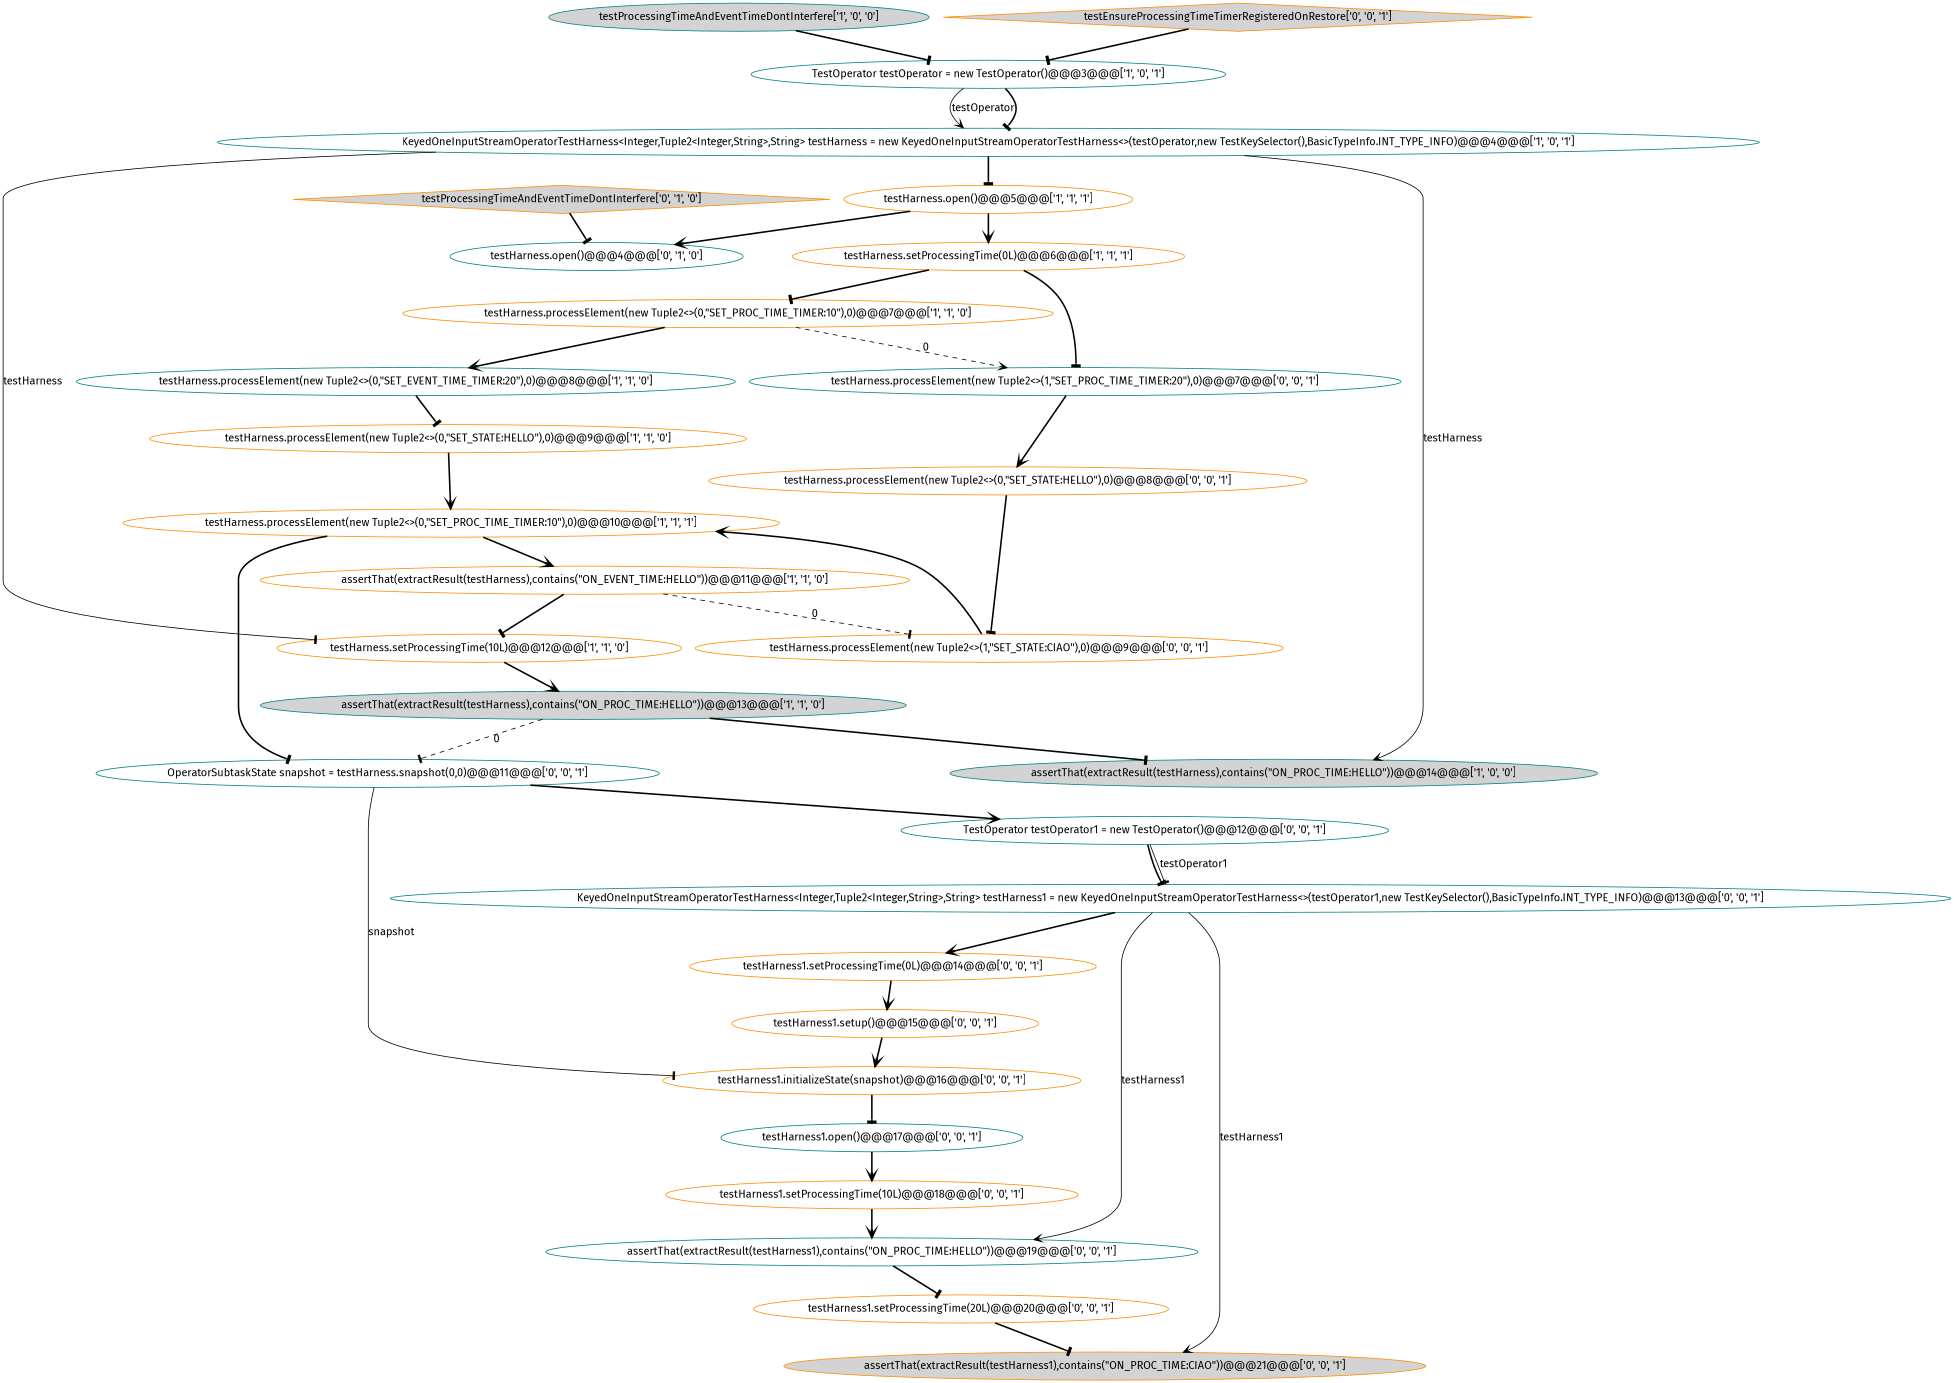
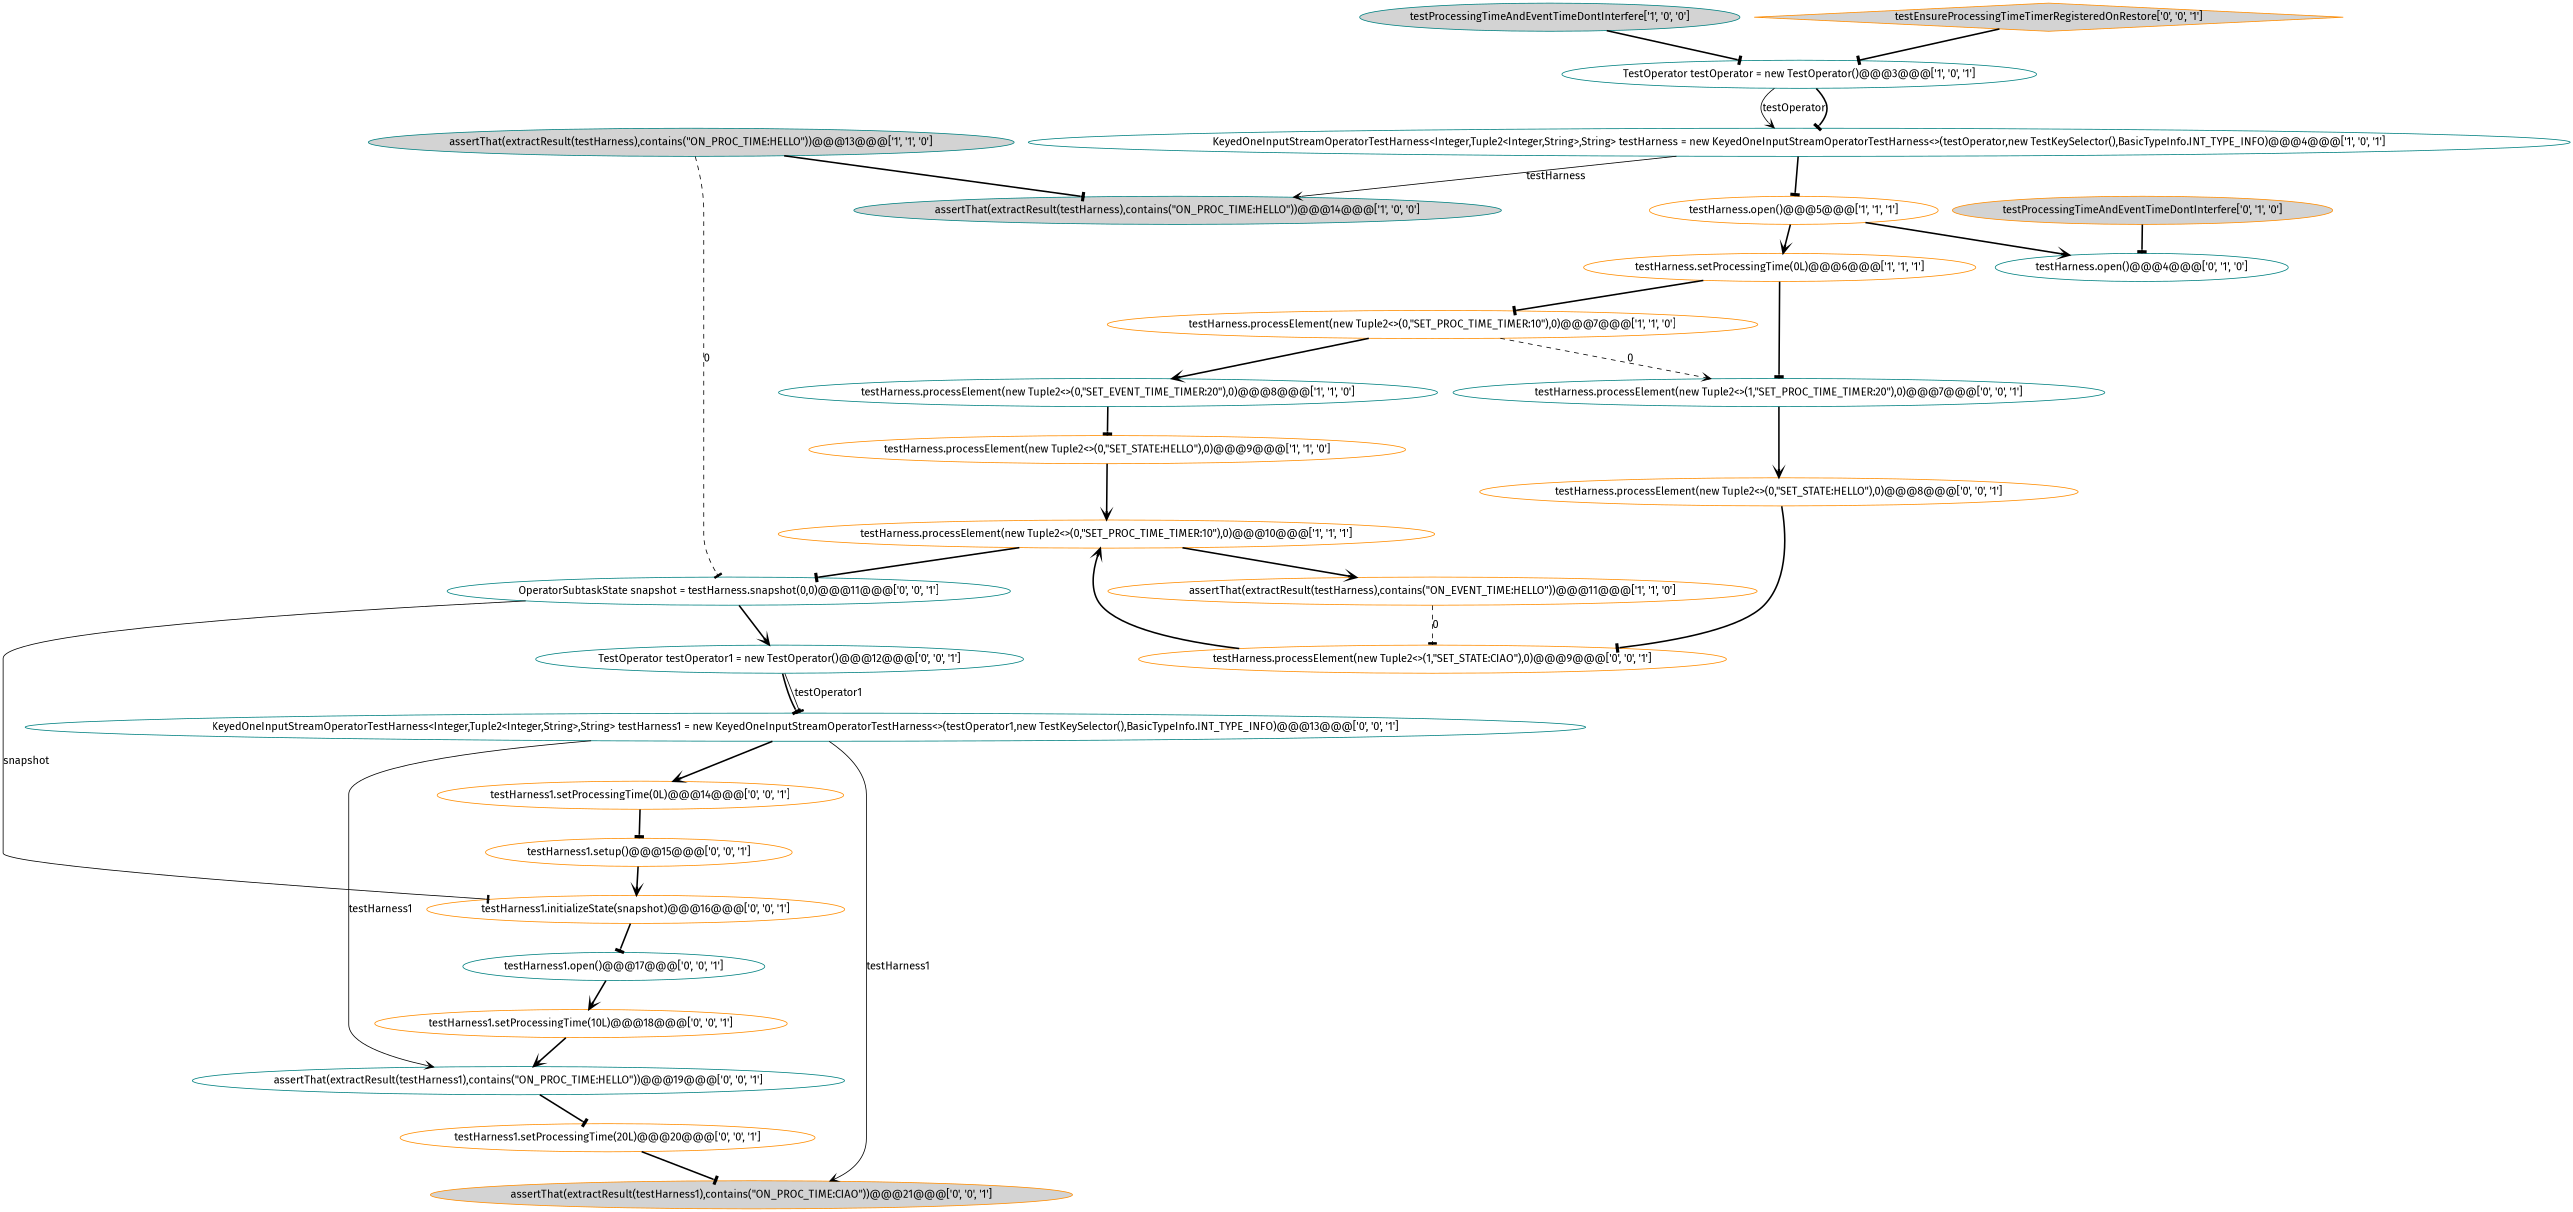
node "testProcessingTimeAndEventTimeDontInterfere['0', '1', '0']": shape diamond -> ellipse
node "testHarness.setProcessingTime(10L)@@@12@@@['1', '1', '0']": removed
edge "testHarness1.setProcessingTime(0L)@@@14@@@['0', '0', '1']" -> "testHarness1.setup()@@@15@@@['0', '0', '1']": arrowhead vee -> tee
